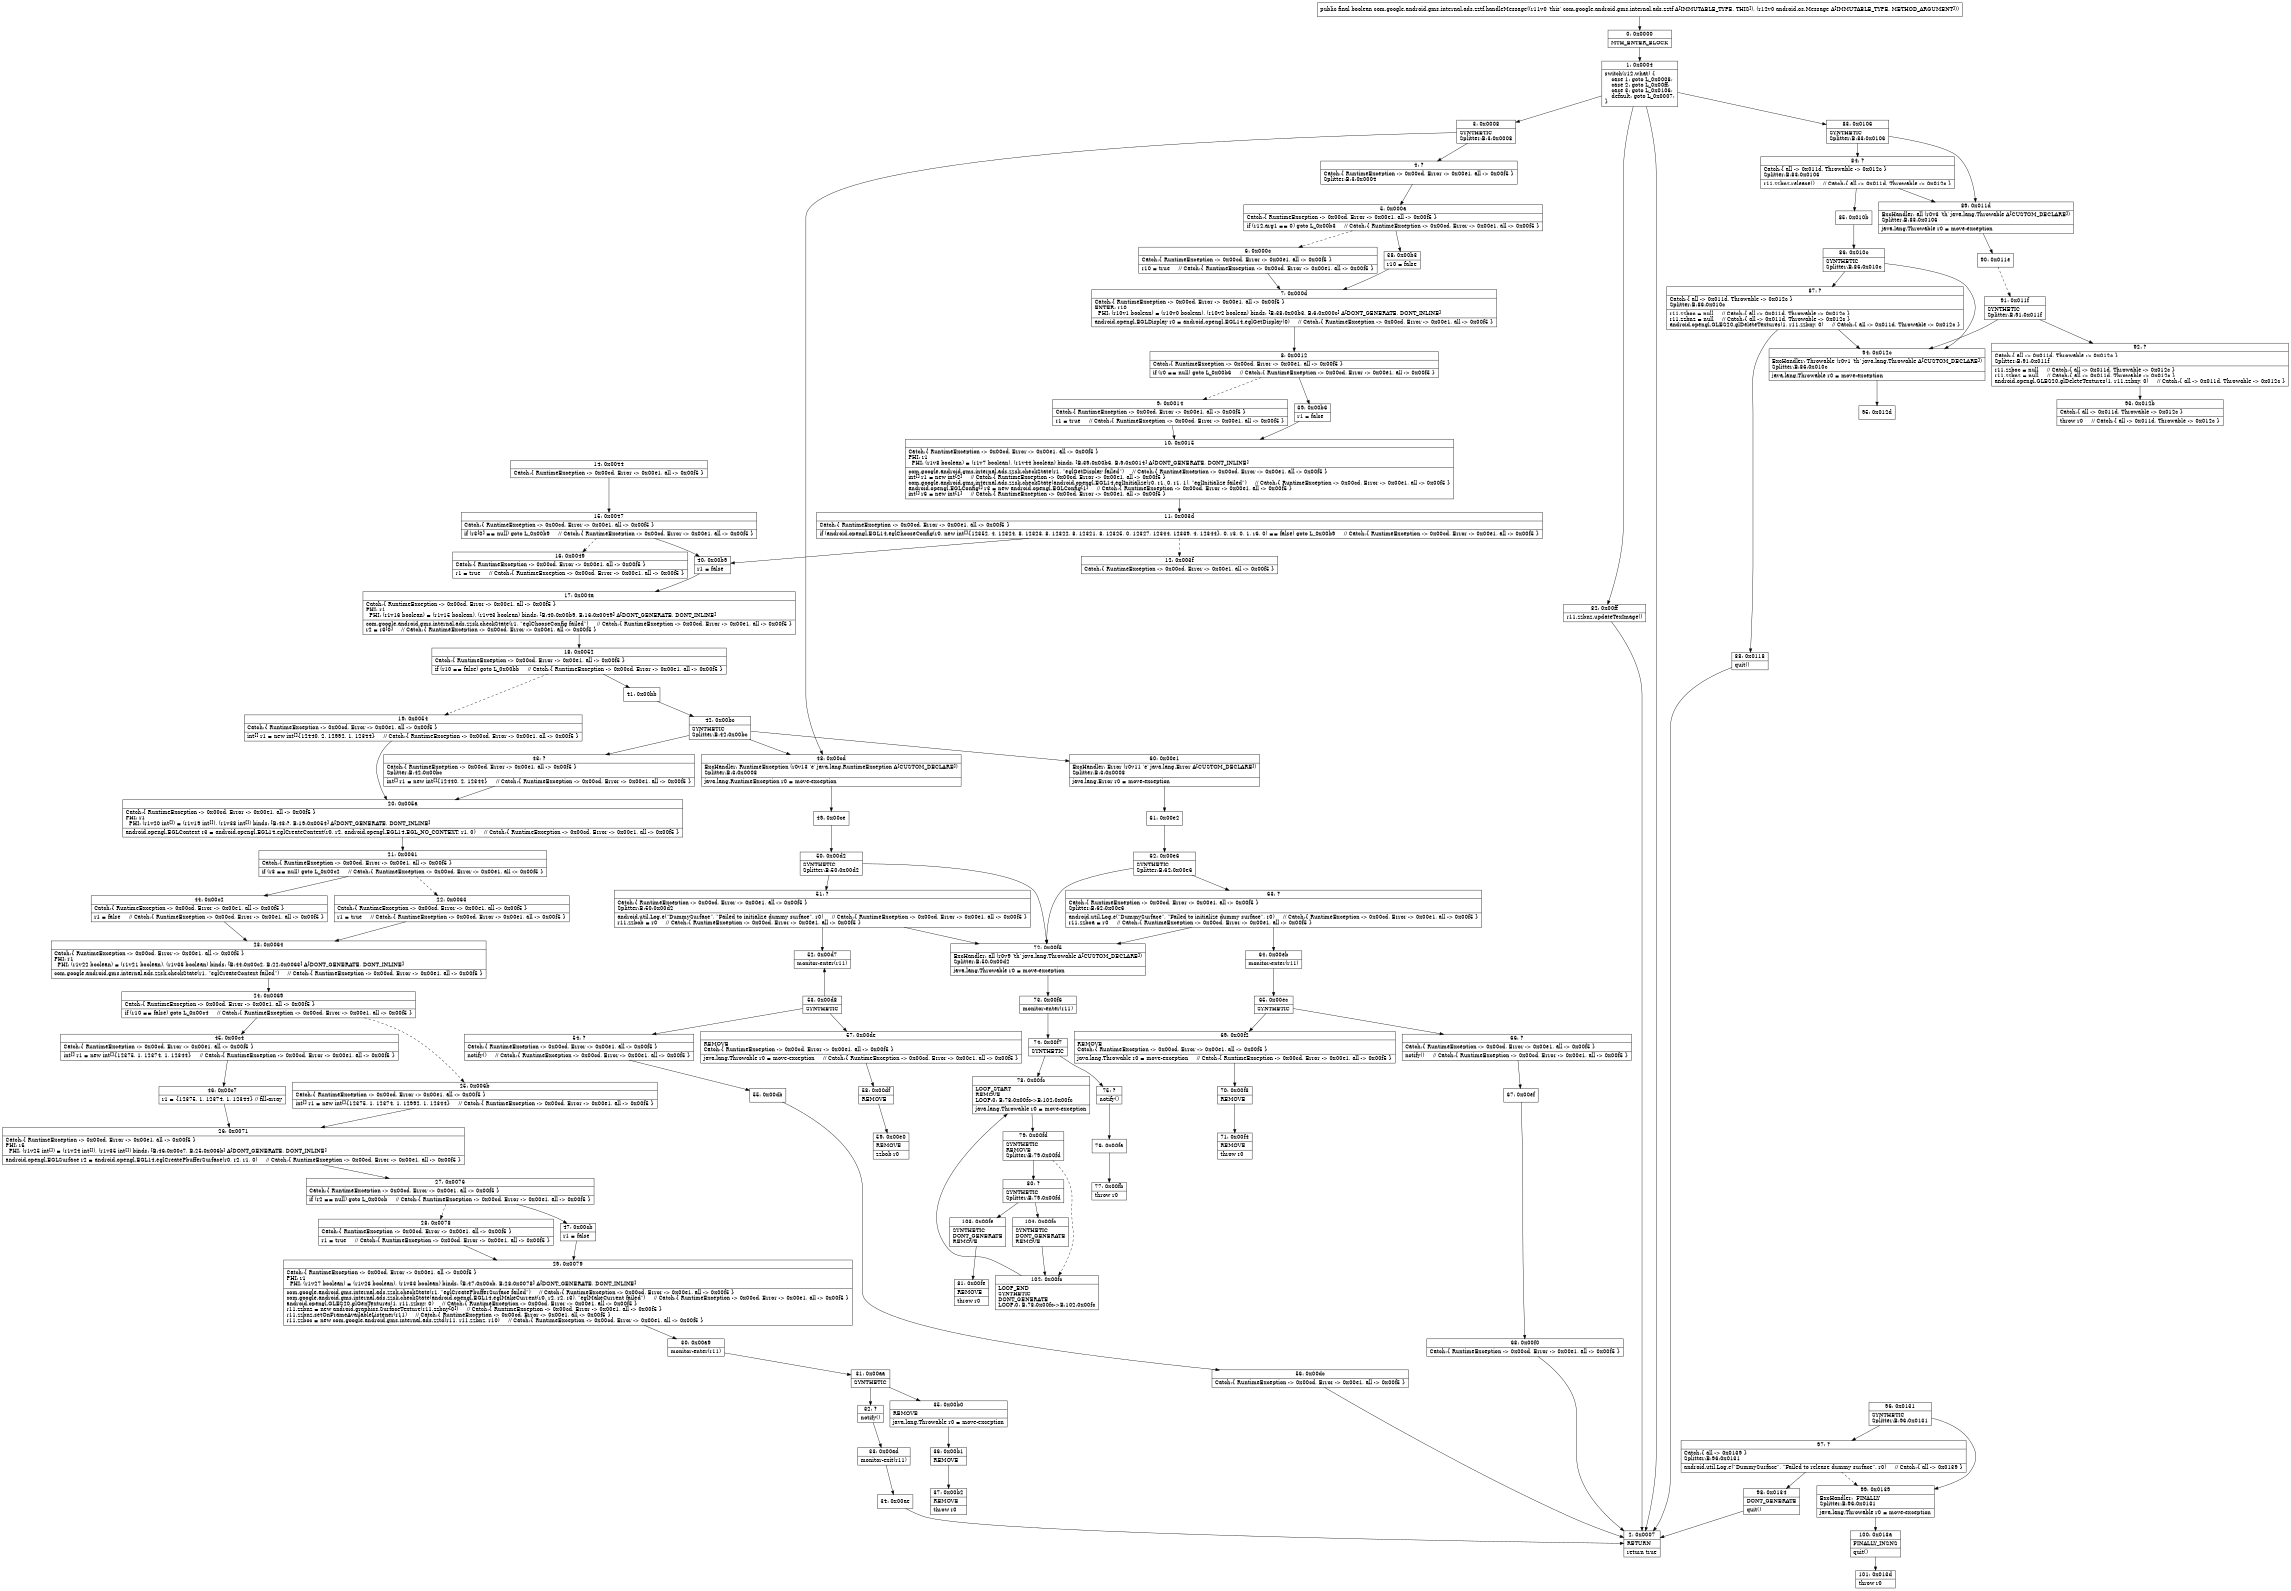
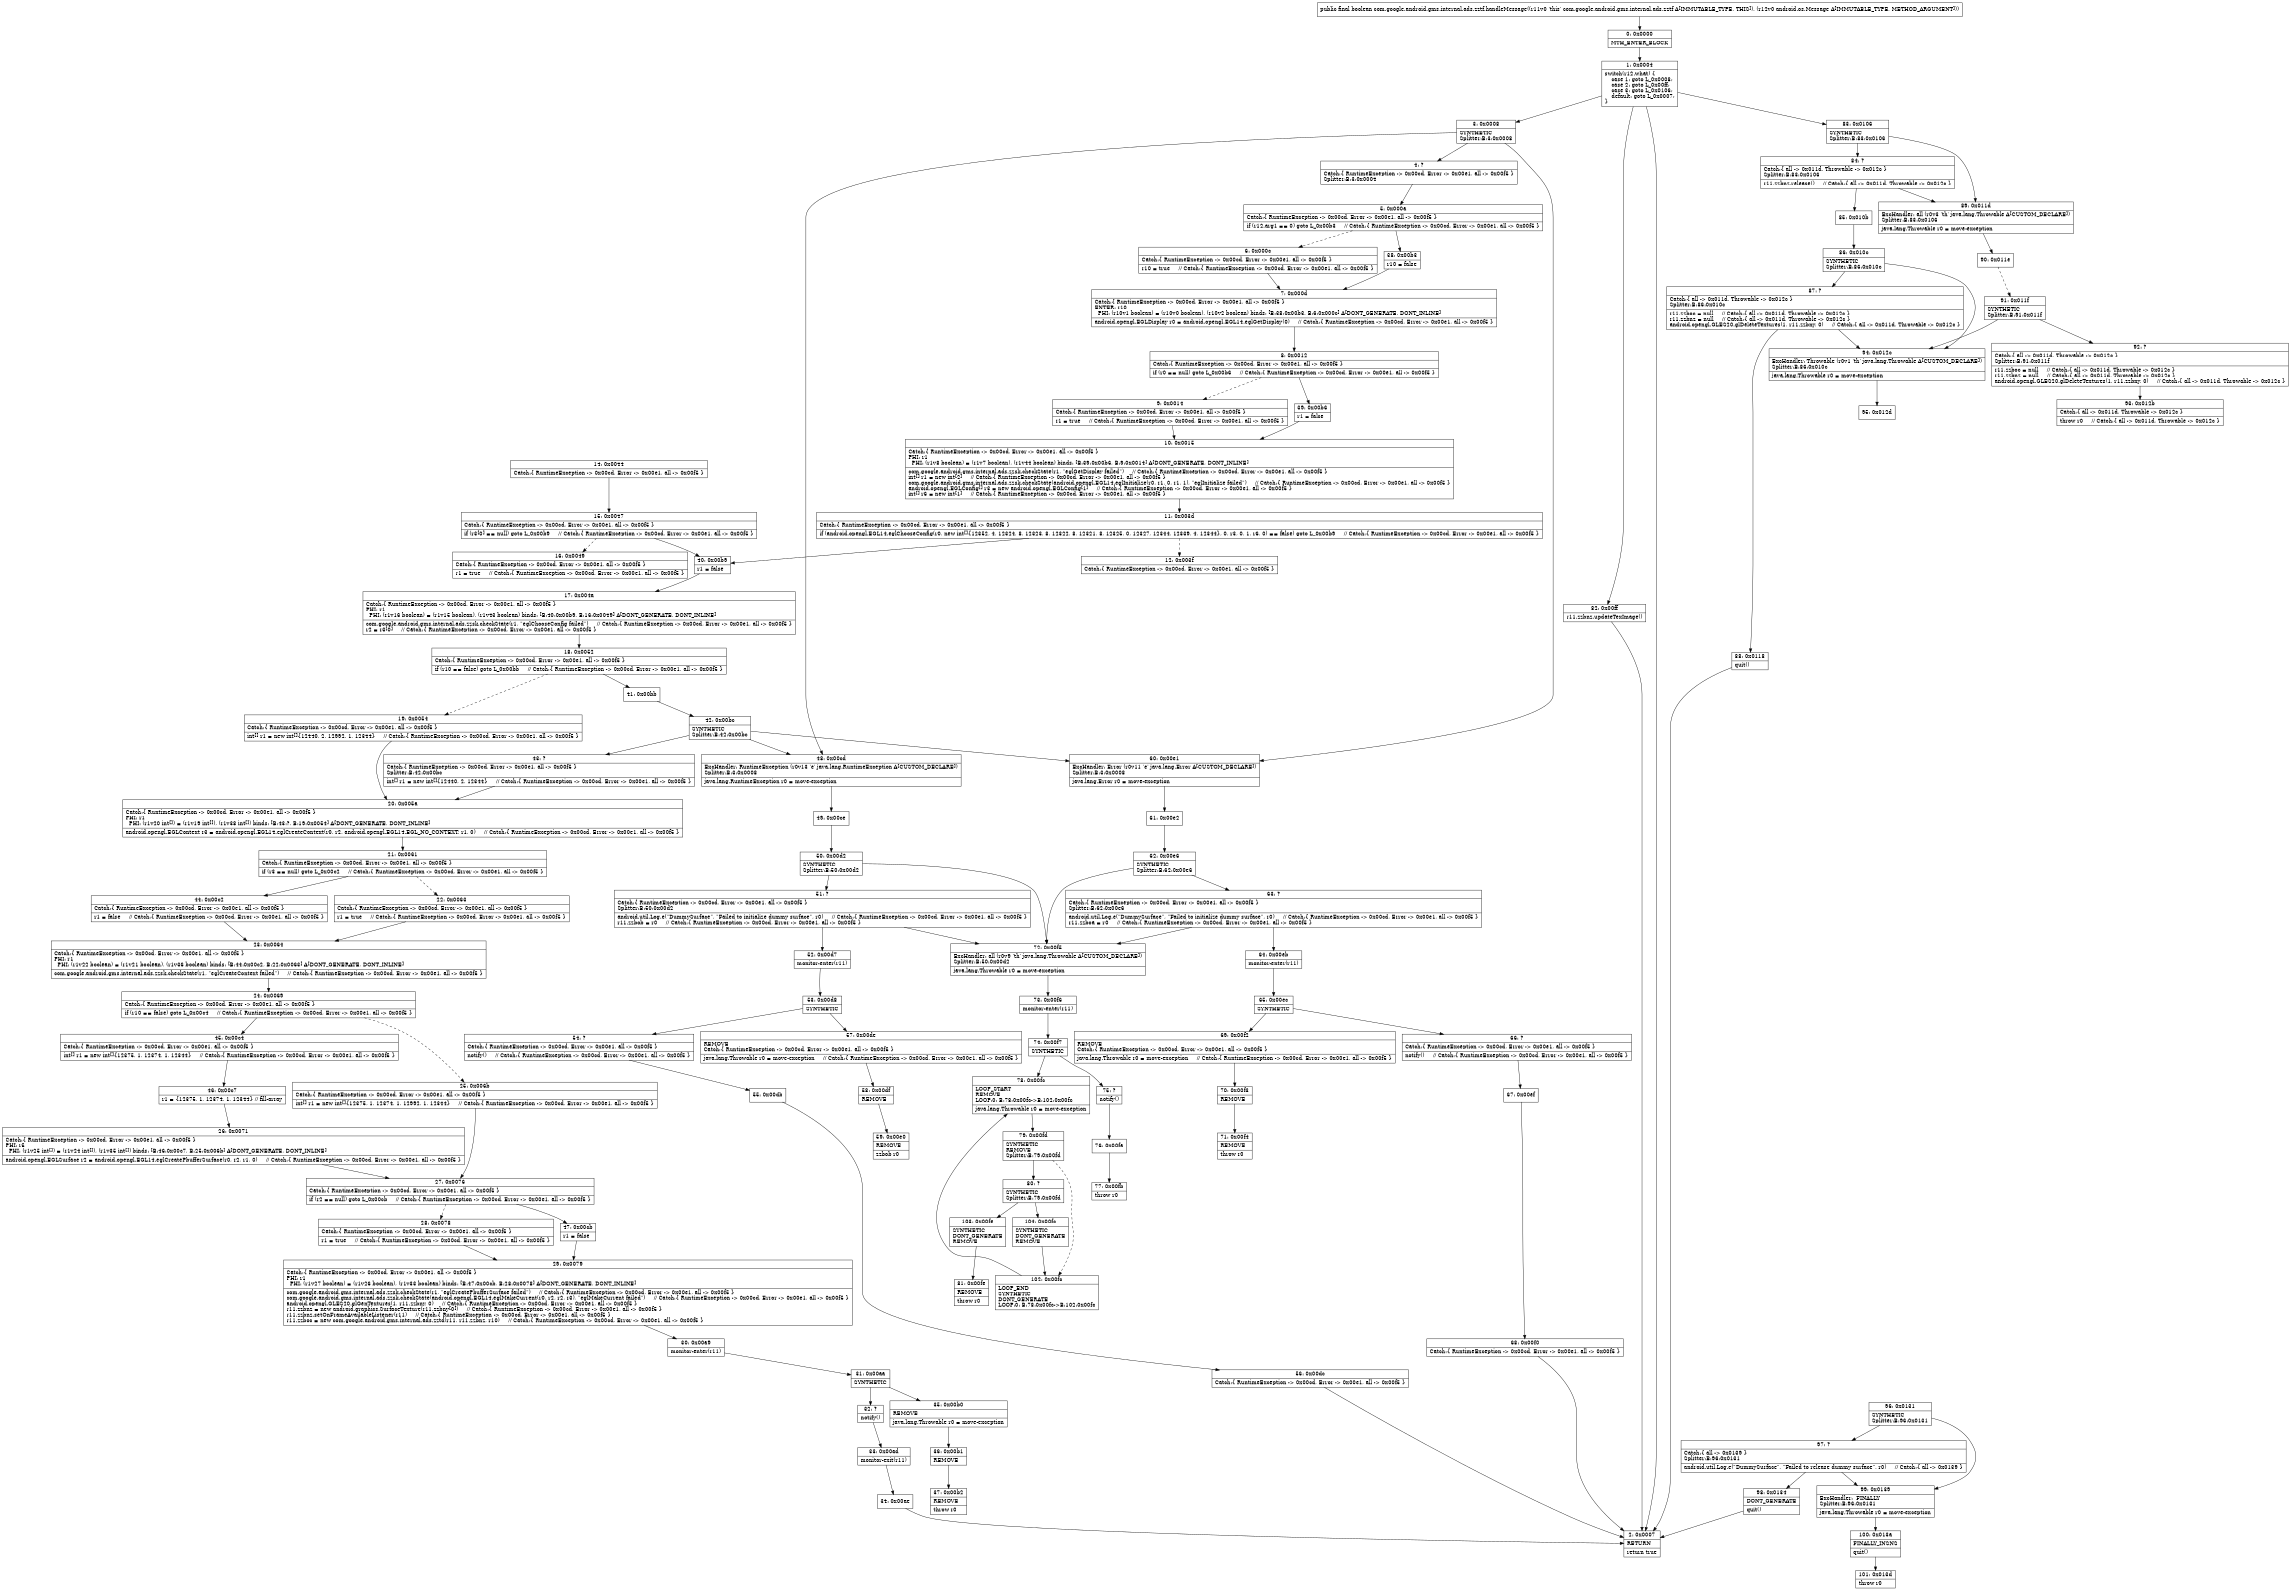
edge "3: 0x0008" -> "60: 0x00e1": added
edge "53: 0x00d8" -> "52: 0x00d7": reversed
edge "25: 0x006b" -> "26: 0x0071": now "25: 0x006b" -> "27: 0x0076"
edge "97: ?" -> "99: 0x0139": style dashed -> solid
